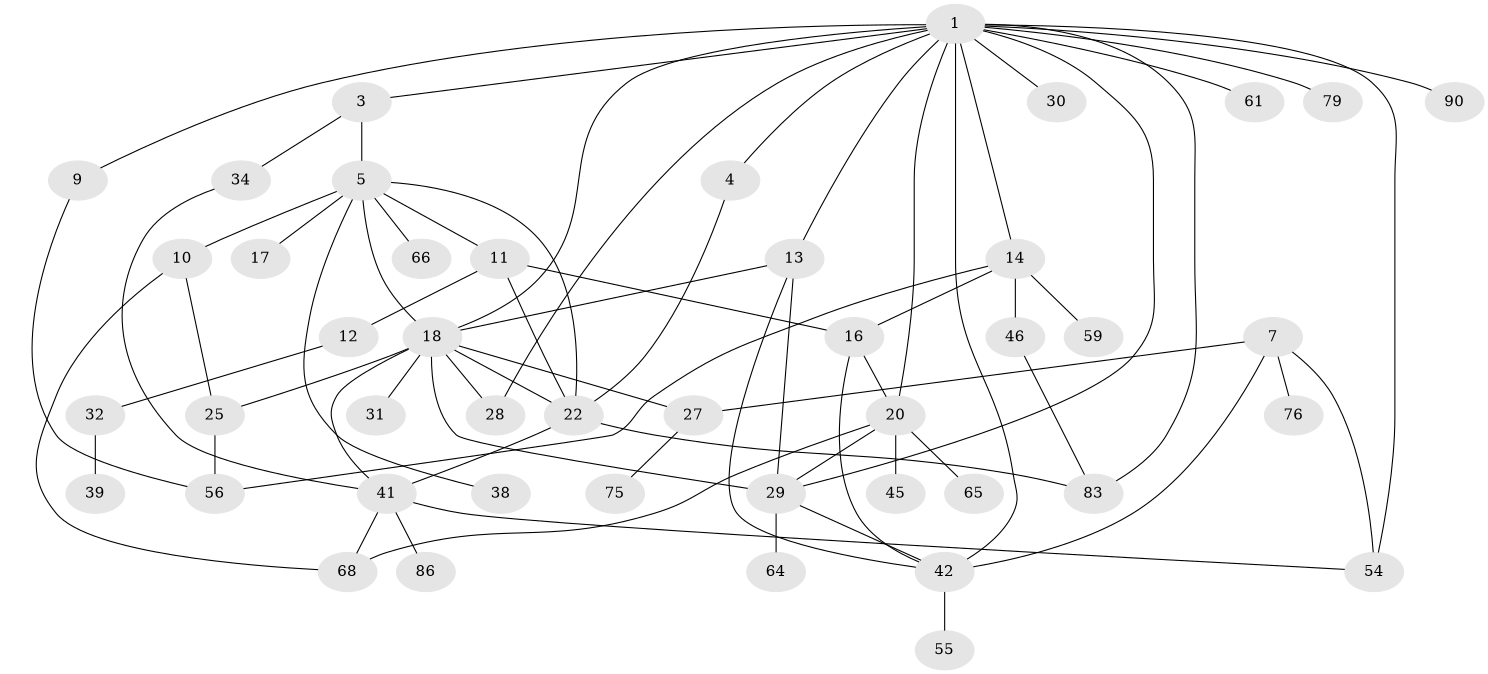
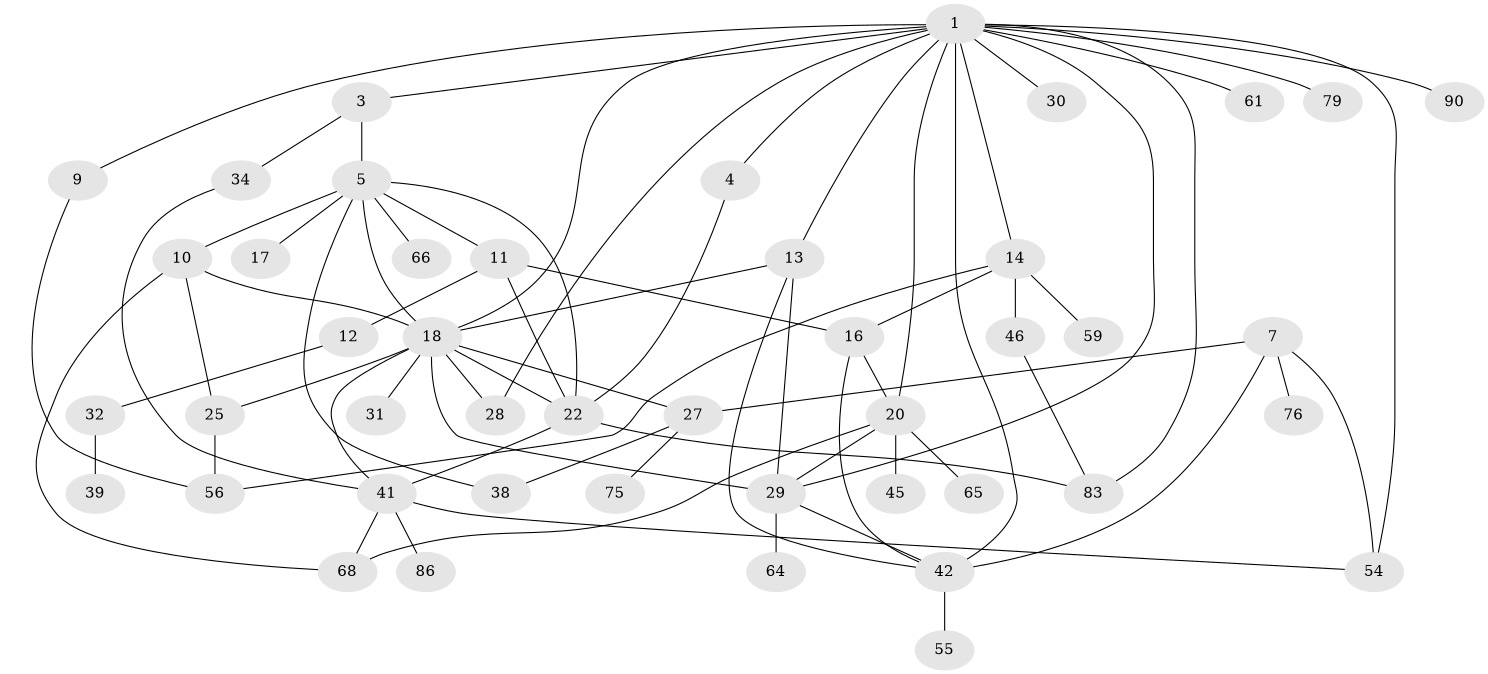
edge "10" -- "18": added
edge "27" -- "38": added
